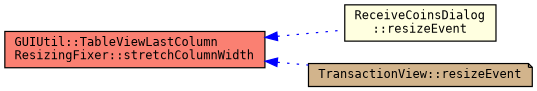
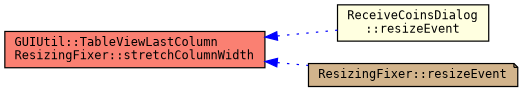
node "TransactionView::resizeEvent": label "TransactionView::resizeEvent" -> "ResizingFixer::resizeEvent"
